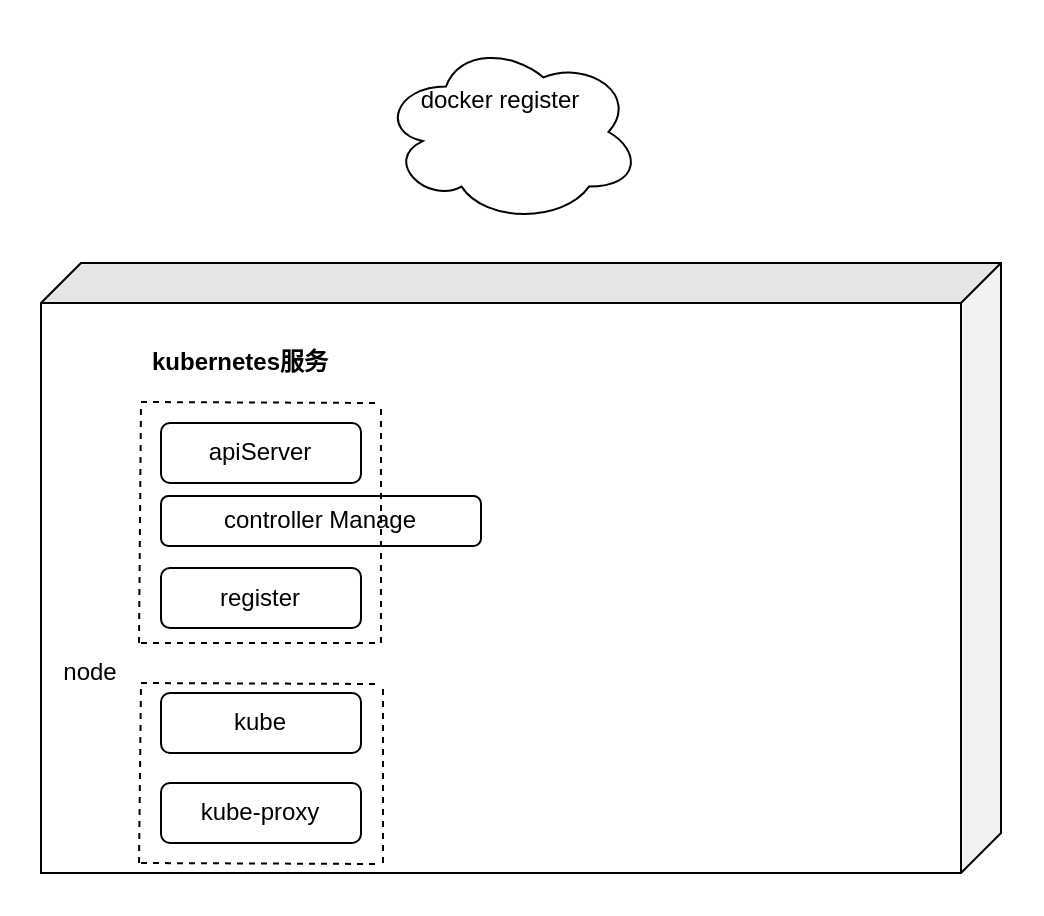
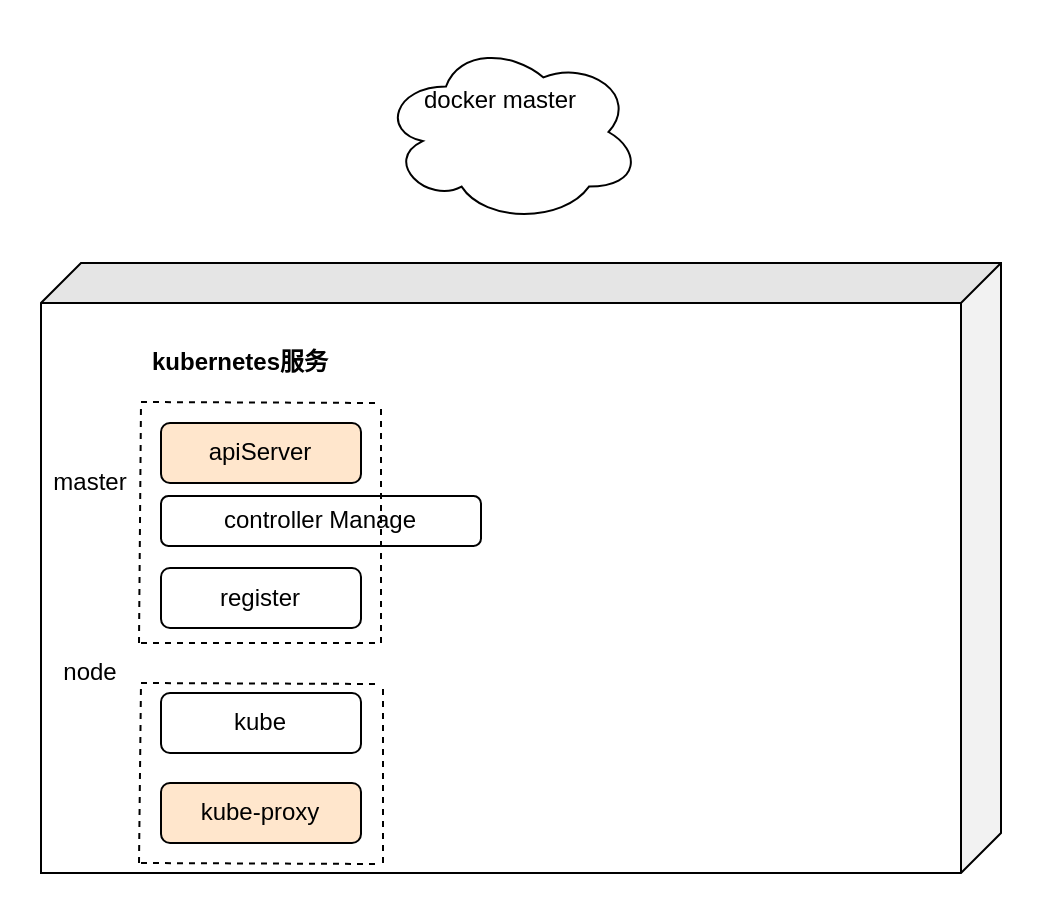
node "docker register": label "docker register" -> "docker master"
node "apiServer": fillcolor #ffffff -> #ffe6cc
node "master": added
node "kube-proxy": fillcolor #ffffff -> #ffe6cc
